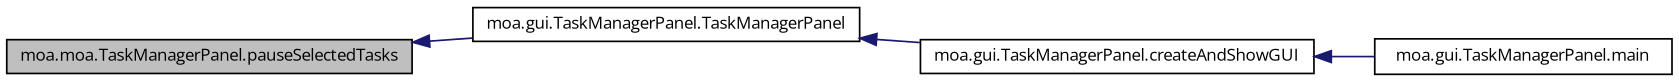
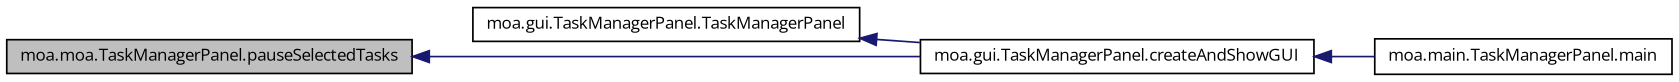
edge "moa.gui.TaskManagerPanel.TaskManagerPanel" -> "moa.moa.TaskManagerPanel.pauseSelectedTasks": now "moa.gui.TaskManagerPanel.createAndShowGUI" -> "moa.moa.TaskManagerPanel.pauseSelectedTasks"
node "moa.gui.TaskManagerPanel.main": label "moa.gui.TaskManagerPanel.main" -> "moa.main.TaskManagerPanel.main"
